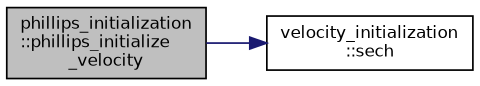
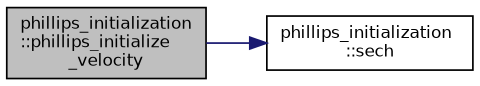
node "velocity_initialization ::sech": label "velocity_initialization ::sech" -> "phillips_initialization ::sech"
